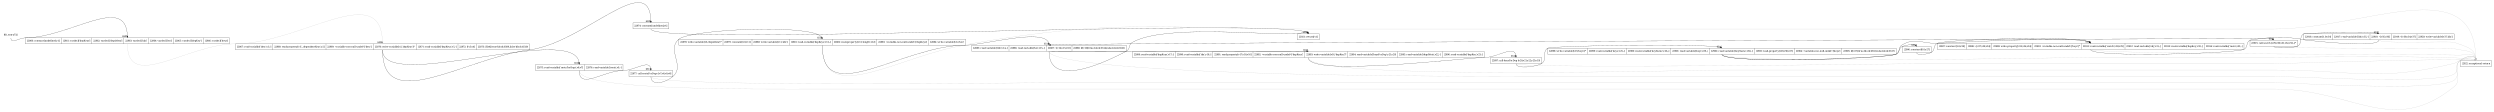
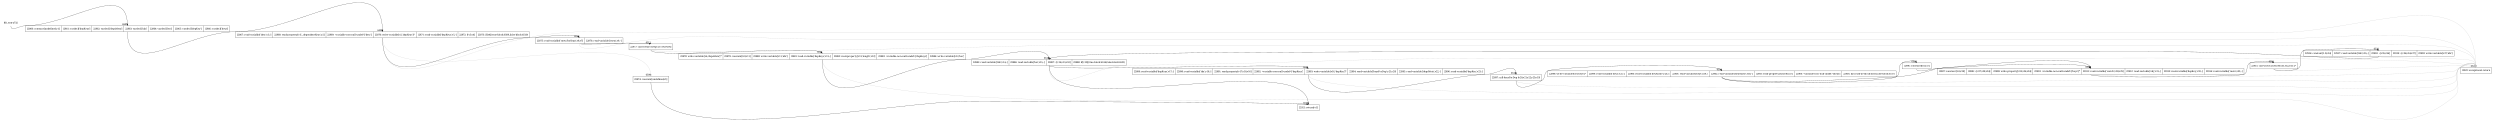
edge "22867: read-variable['desc',v3,-]" -> "22922: exceptional-return": added
edge "22860: constant[undefined,v1]" -> "22867: read-variable['desc',v3,-]": color gray -> black
edge "22867: read-variable['desc',v3,-]" -> "22874: constant[undefined,v1]": color black -> gray
